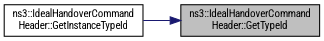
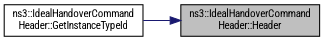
node "ns3::IdealHandoverCommand Header::GetTypeId": label "ns3::IdealHandoverCommand Header::GetTypeId" -> "ns3::IdealHandoverCommand Header::Header"
